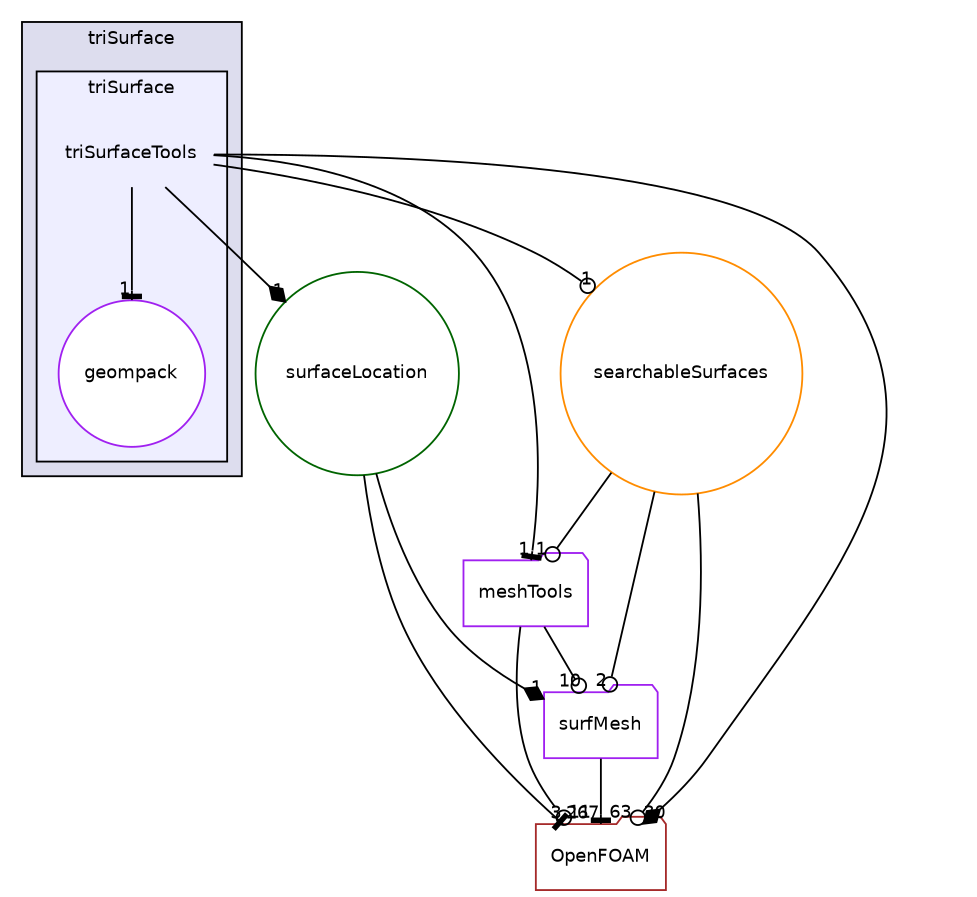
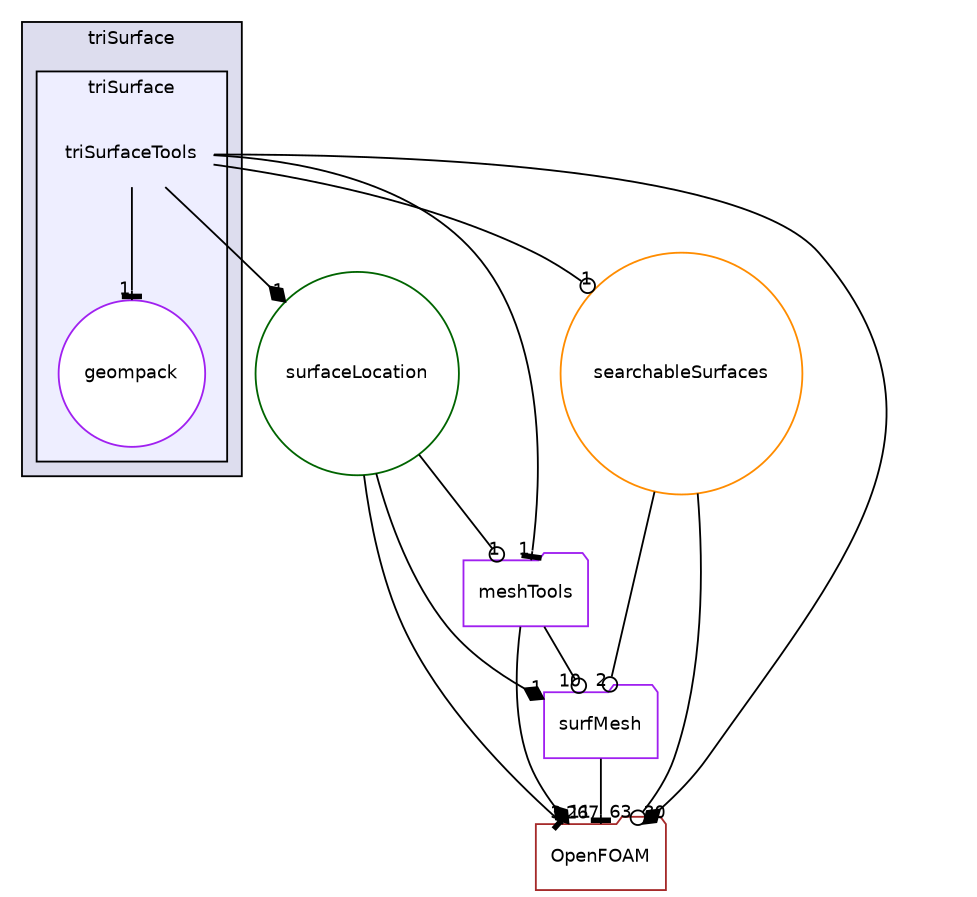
edge "searchableSurfaces" -> "meshTools": now "surfaceLocation" -> "meshTools"
edge "meshTools" -> "OpenFOAM": arrowhead odot -> diamond
